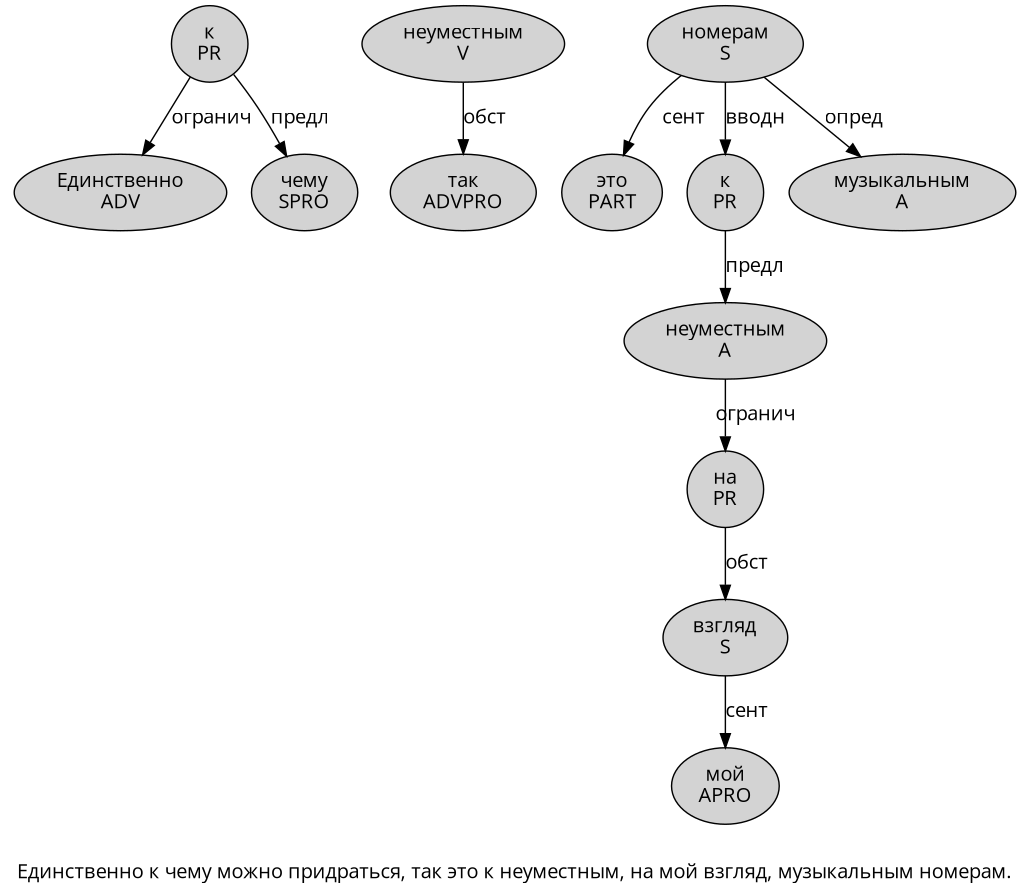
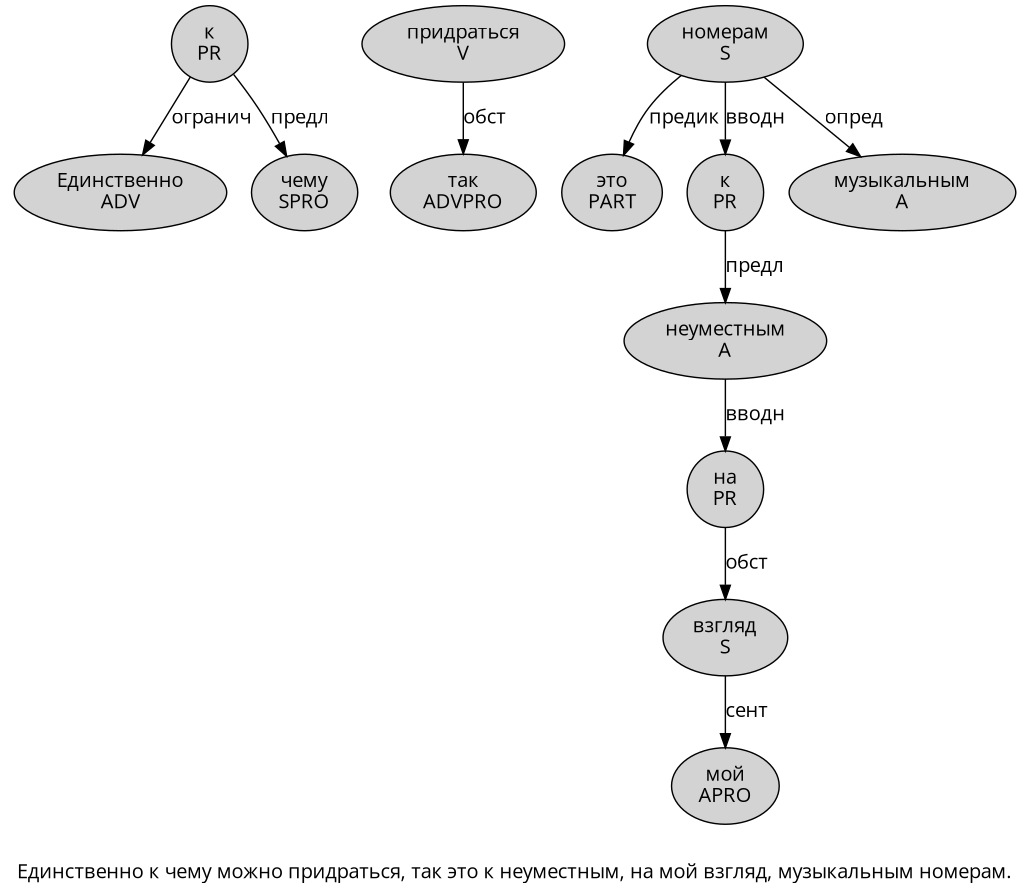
node "неуместным V": label "неуместным V" -> "придраться V"
edge "номерам S" -> "это PART": label "сент" -> "предик"
edge "неуместным A" -> "на PR": label "огранич" -> "вводн"
